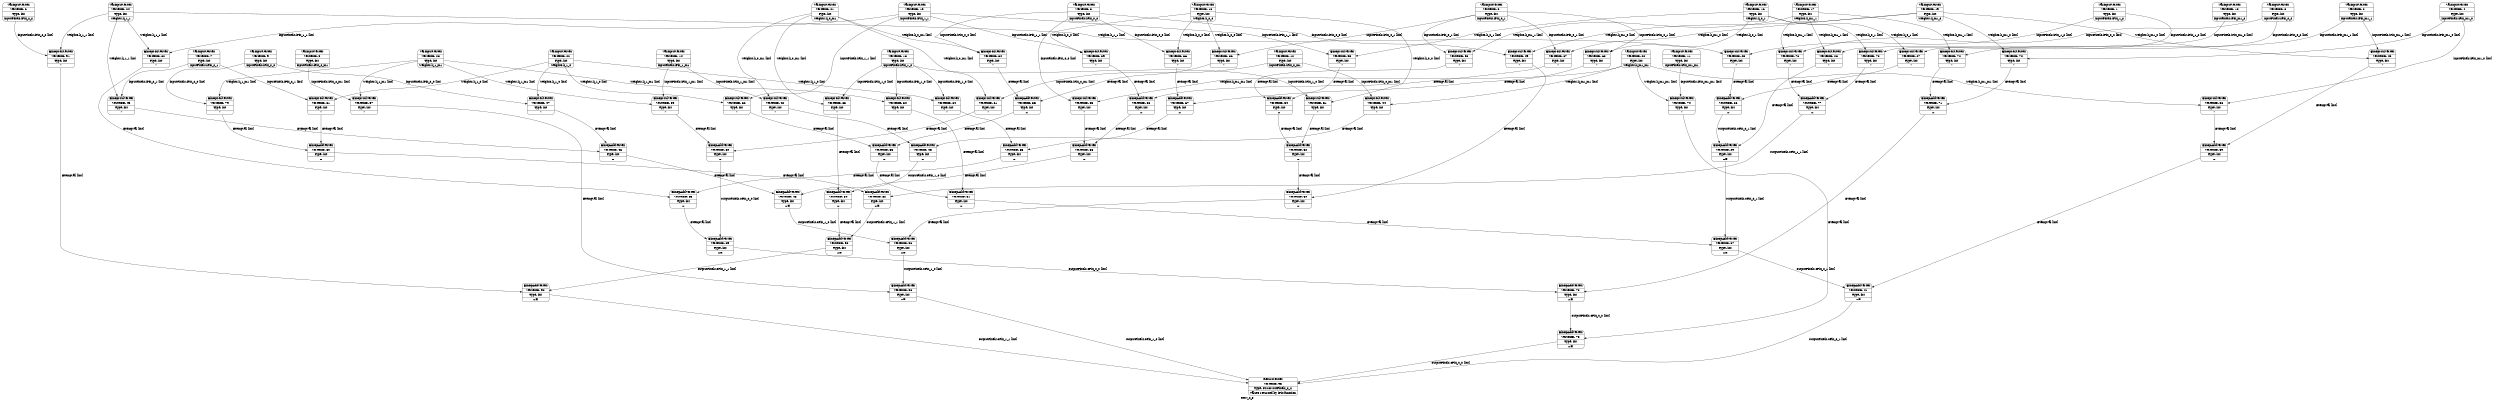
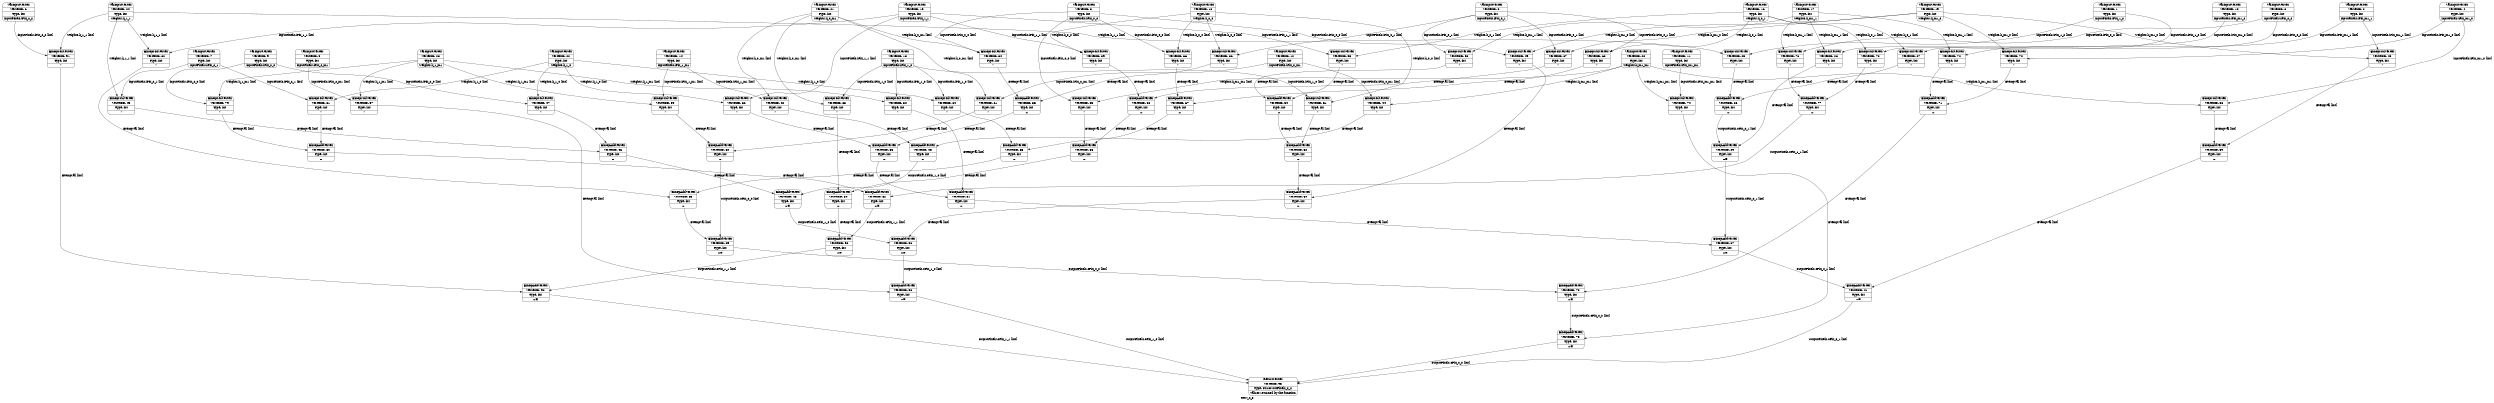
node "ReturnVertex": text "values returned by iPix function" -> "values returned by the function"
